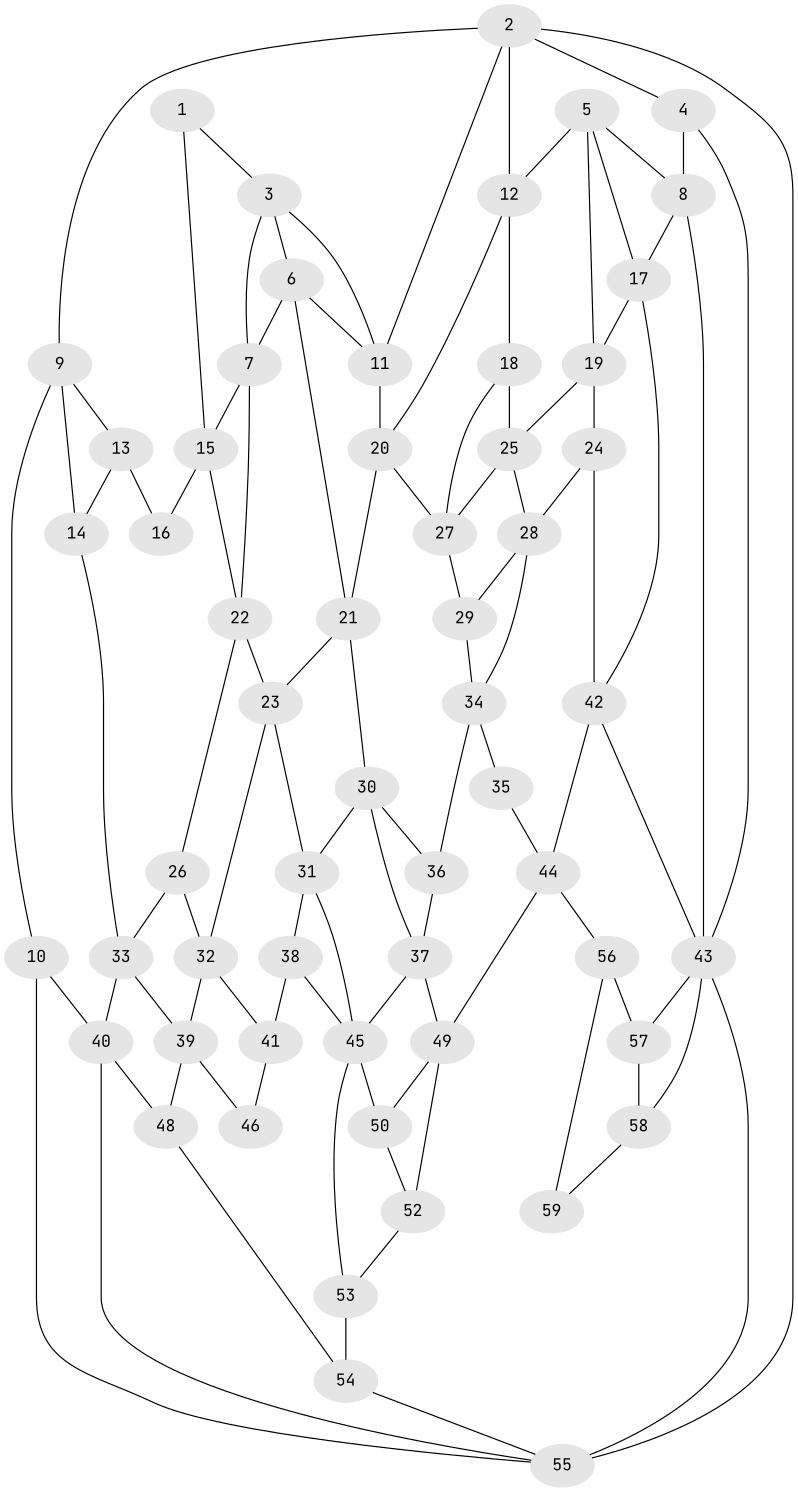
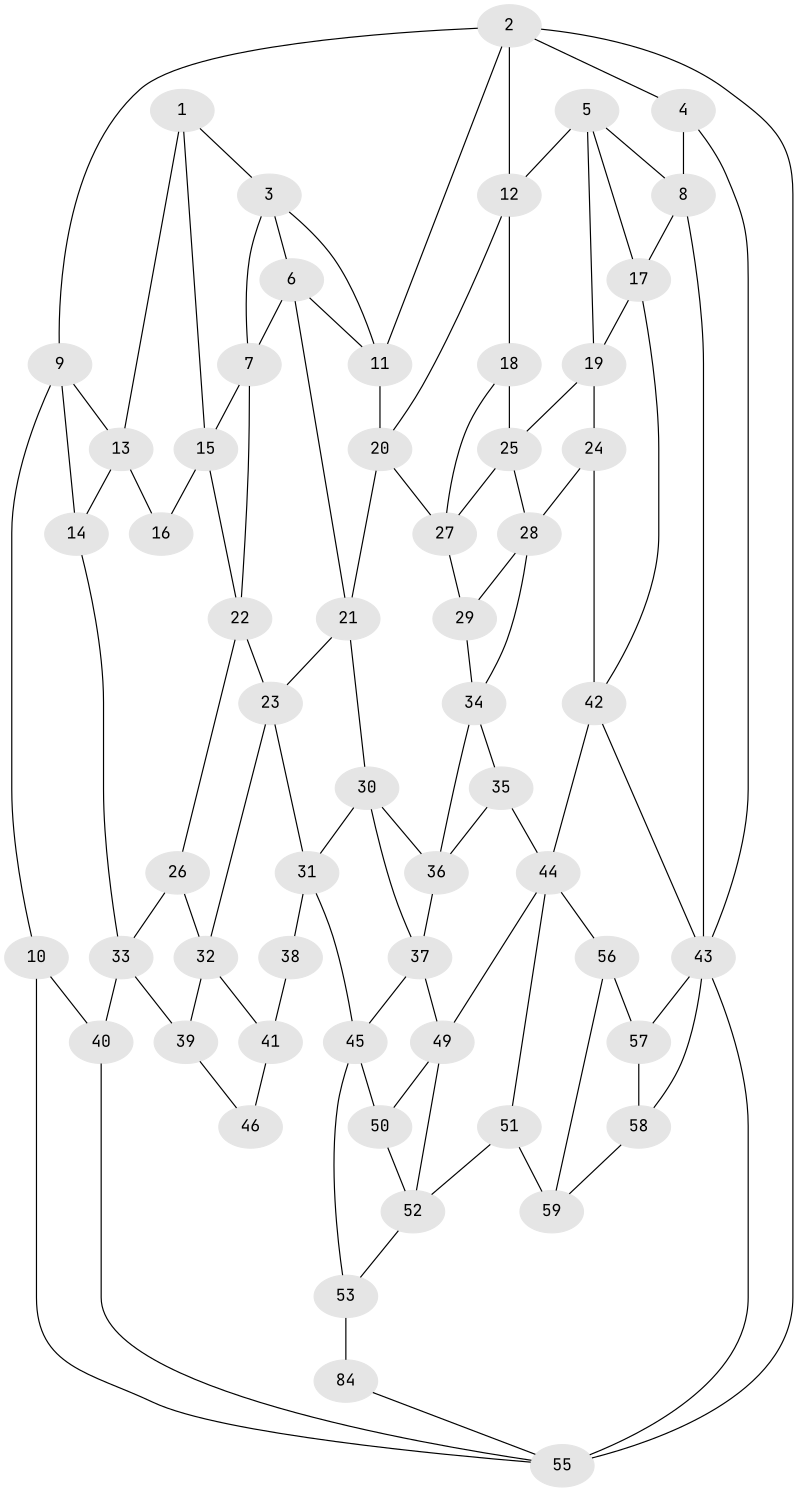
edge "1" -- "13": added
edge "35" -- "36": added
edge "38" -- "45": removed
node "48": removed
node "51": added
node "54": label "54" -> "84"
